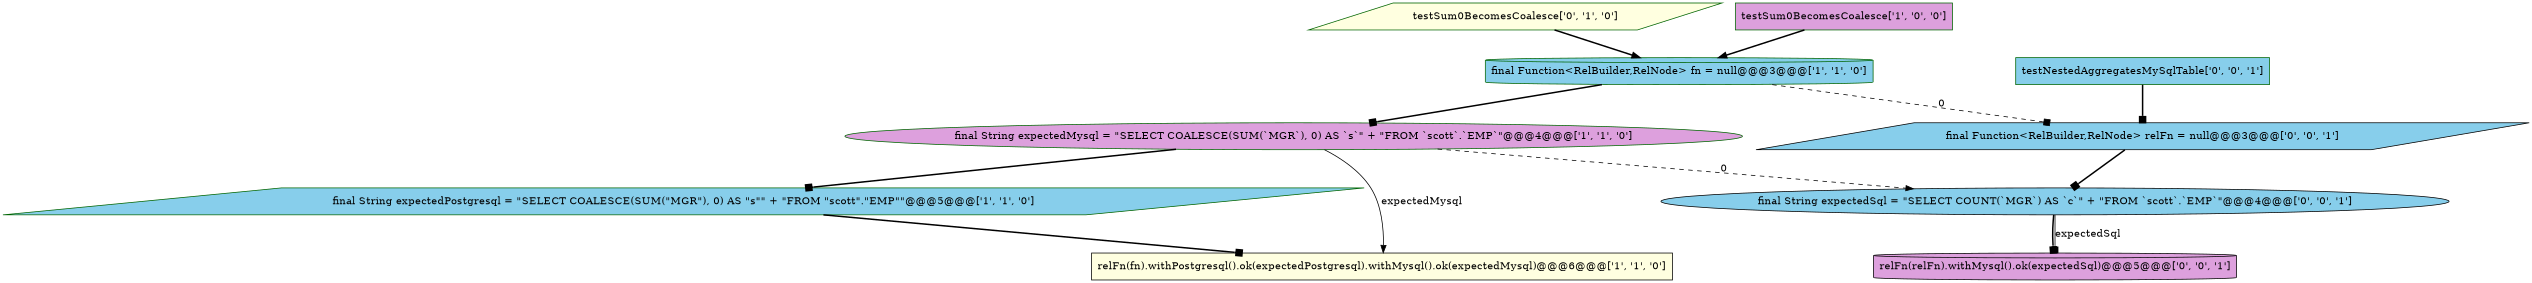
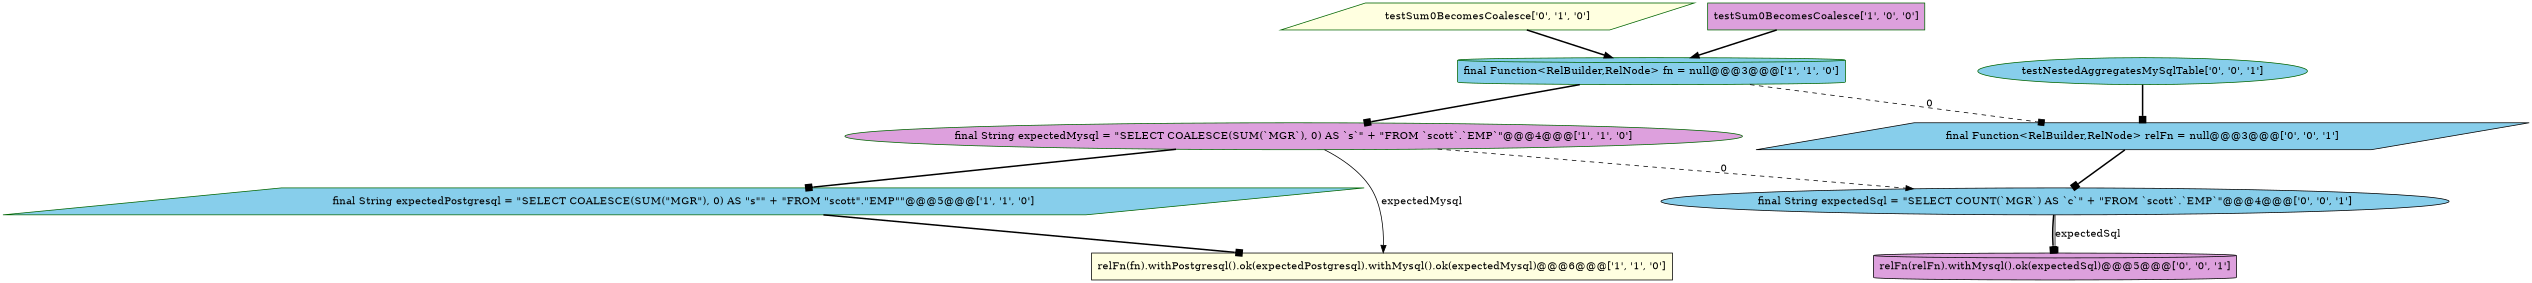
node "testNestedAggregatesMySqlTable['0', '0', '1']": shape box -> ellipse
